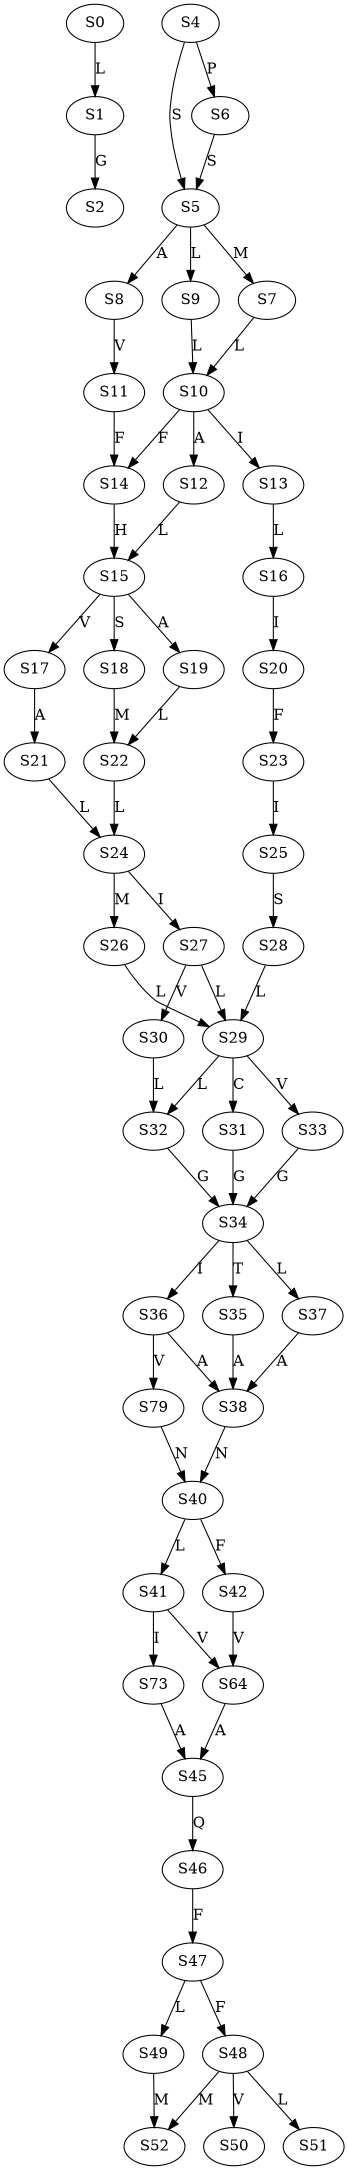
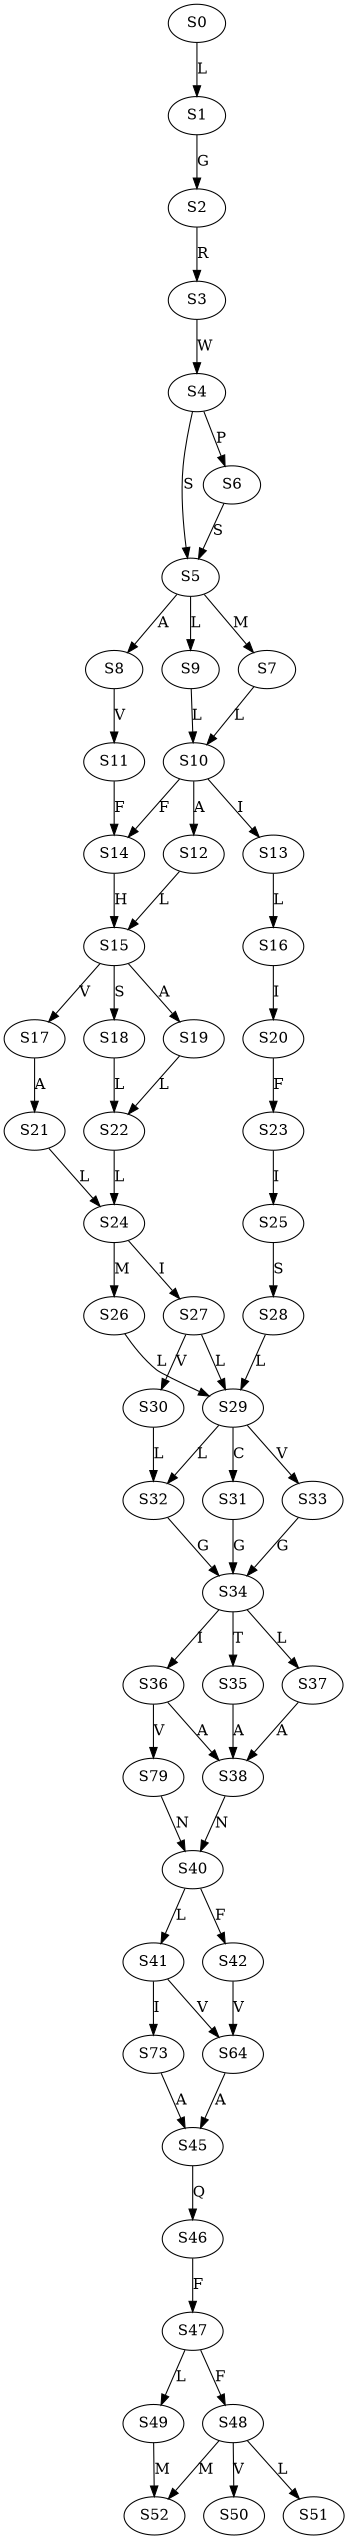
node "S3": added
edge "S18" -> "S22": label "M" -> "L"
